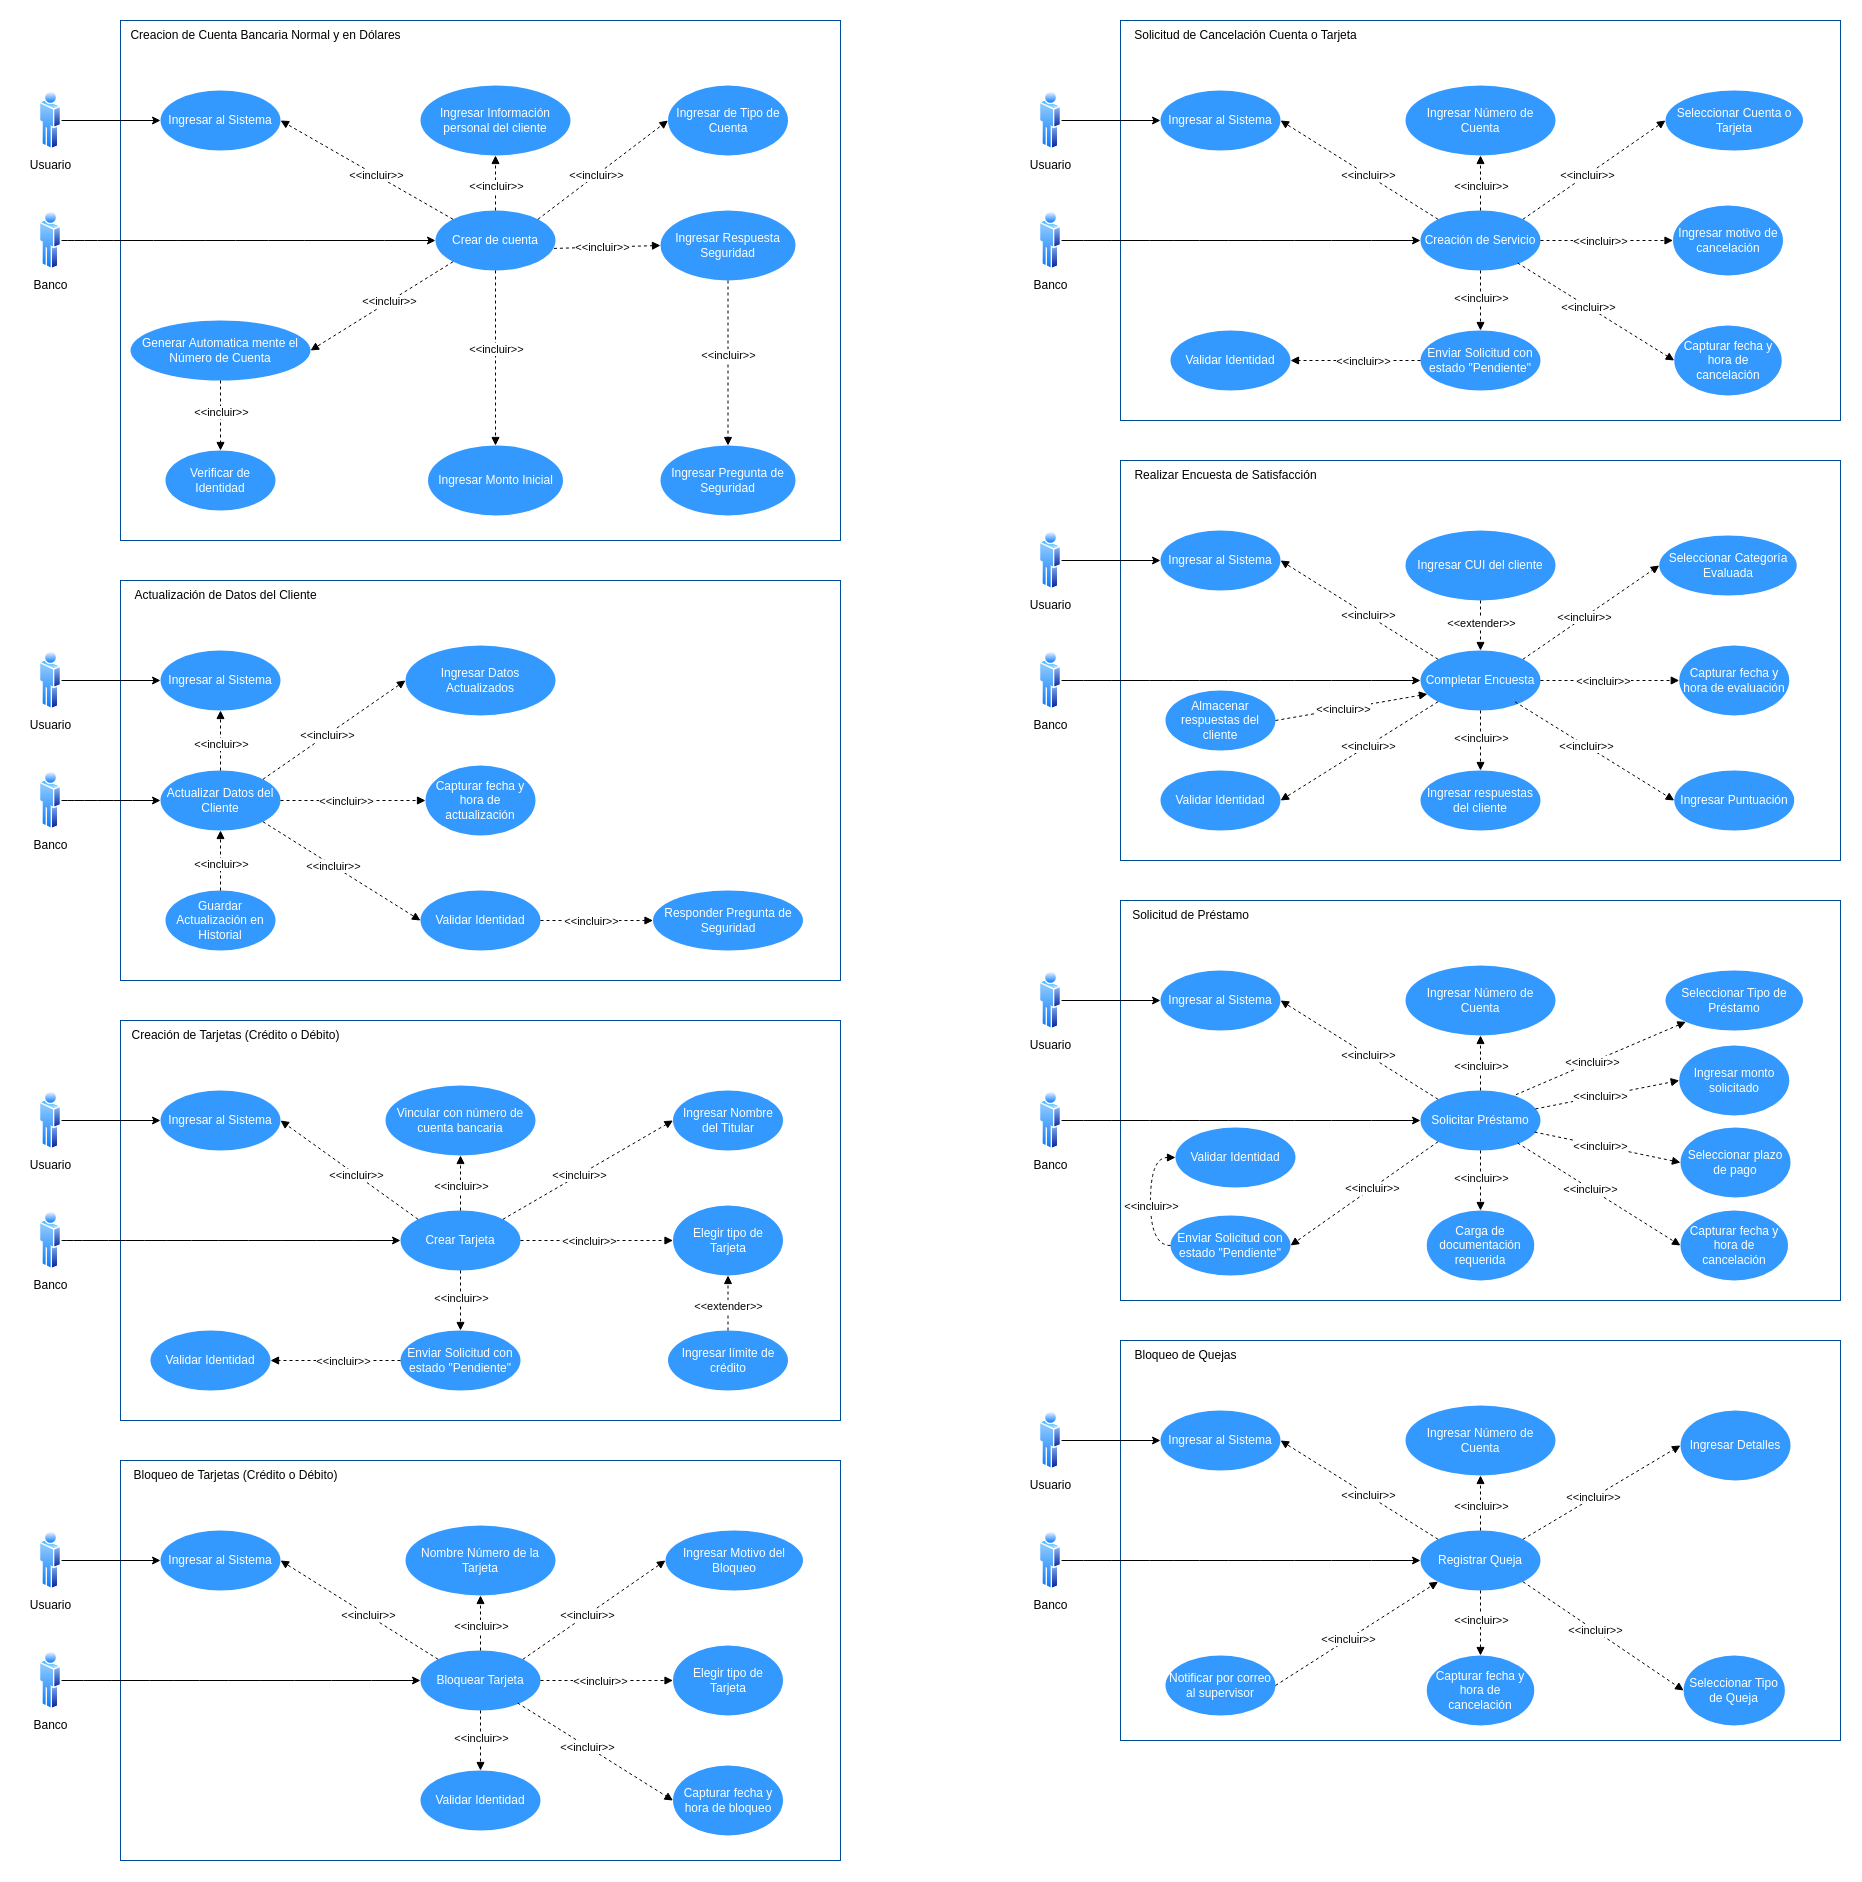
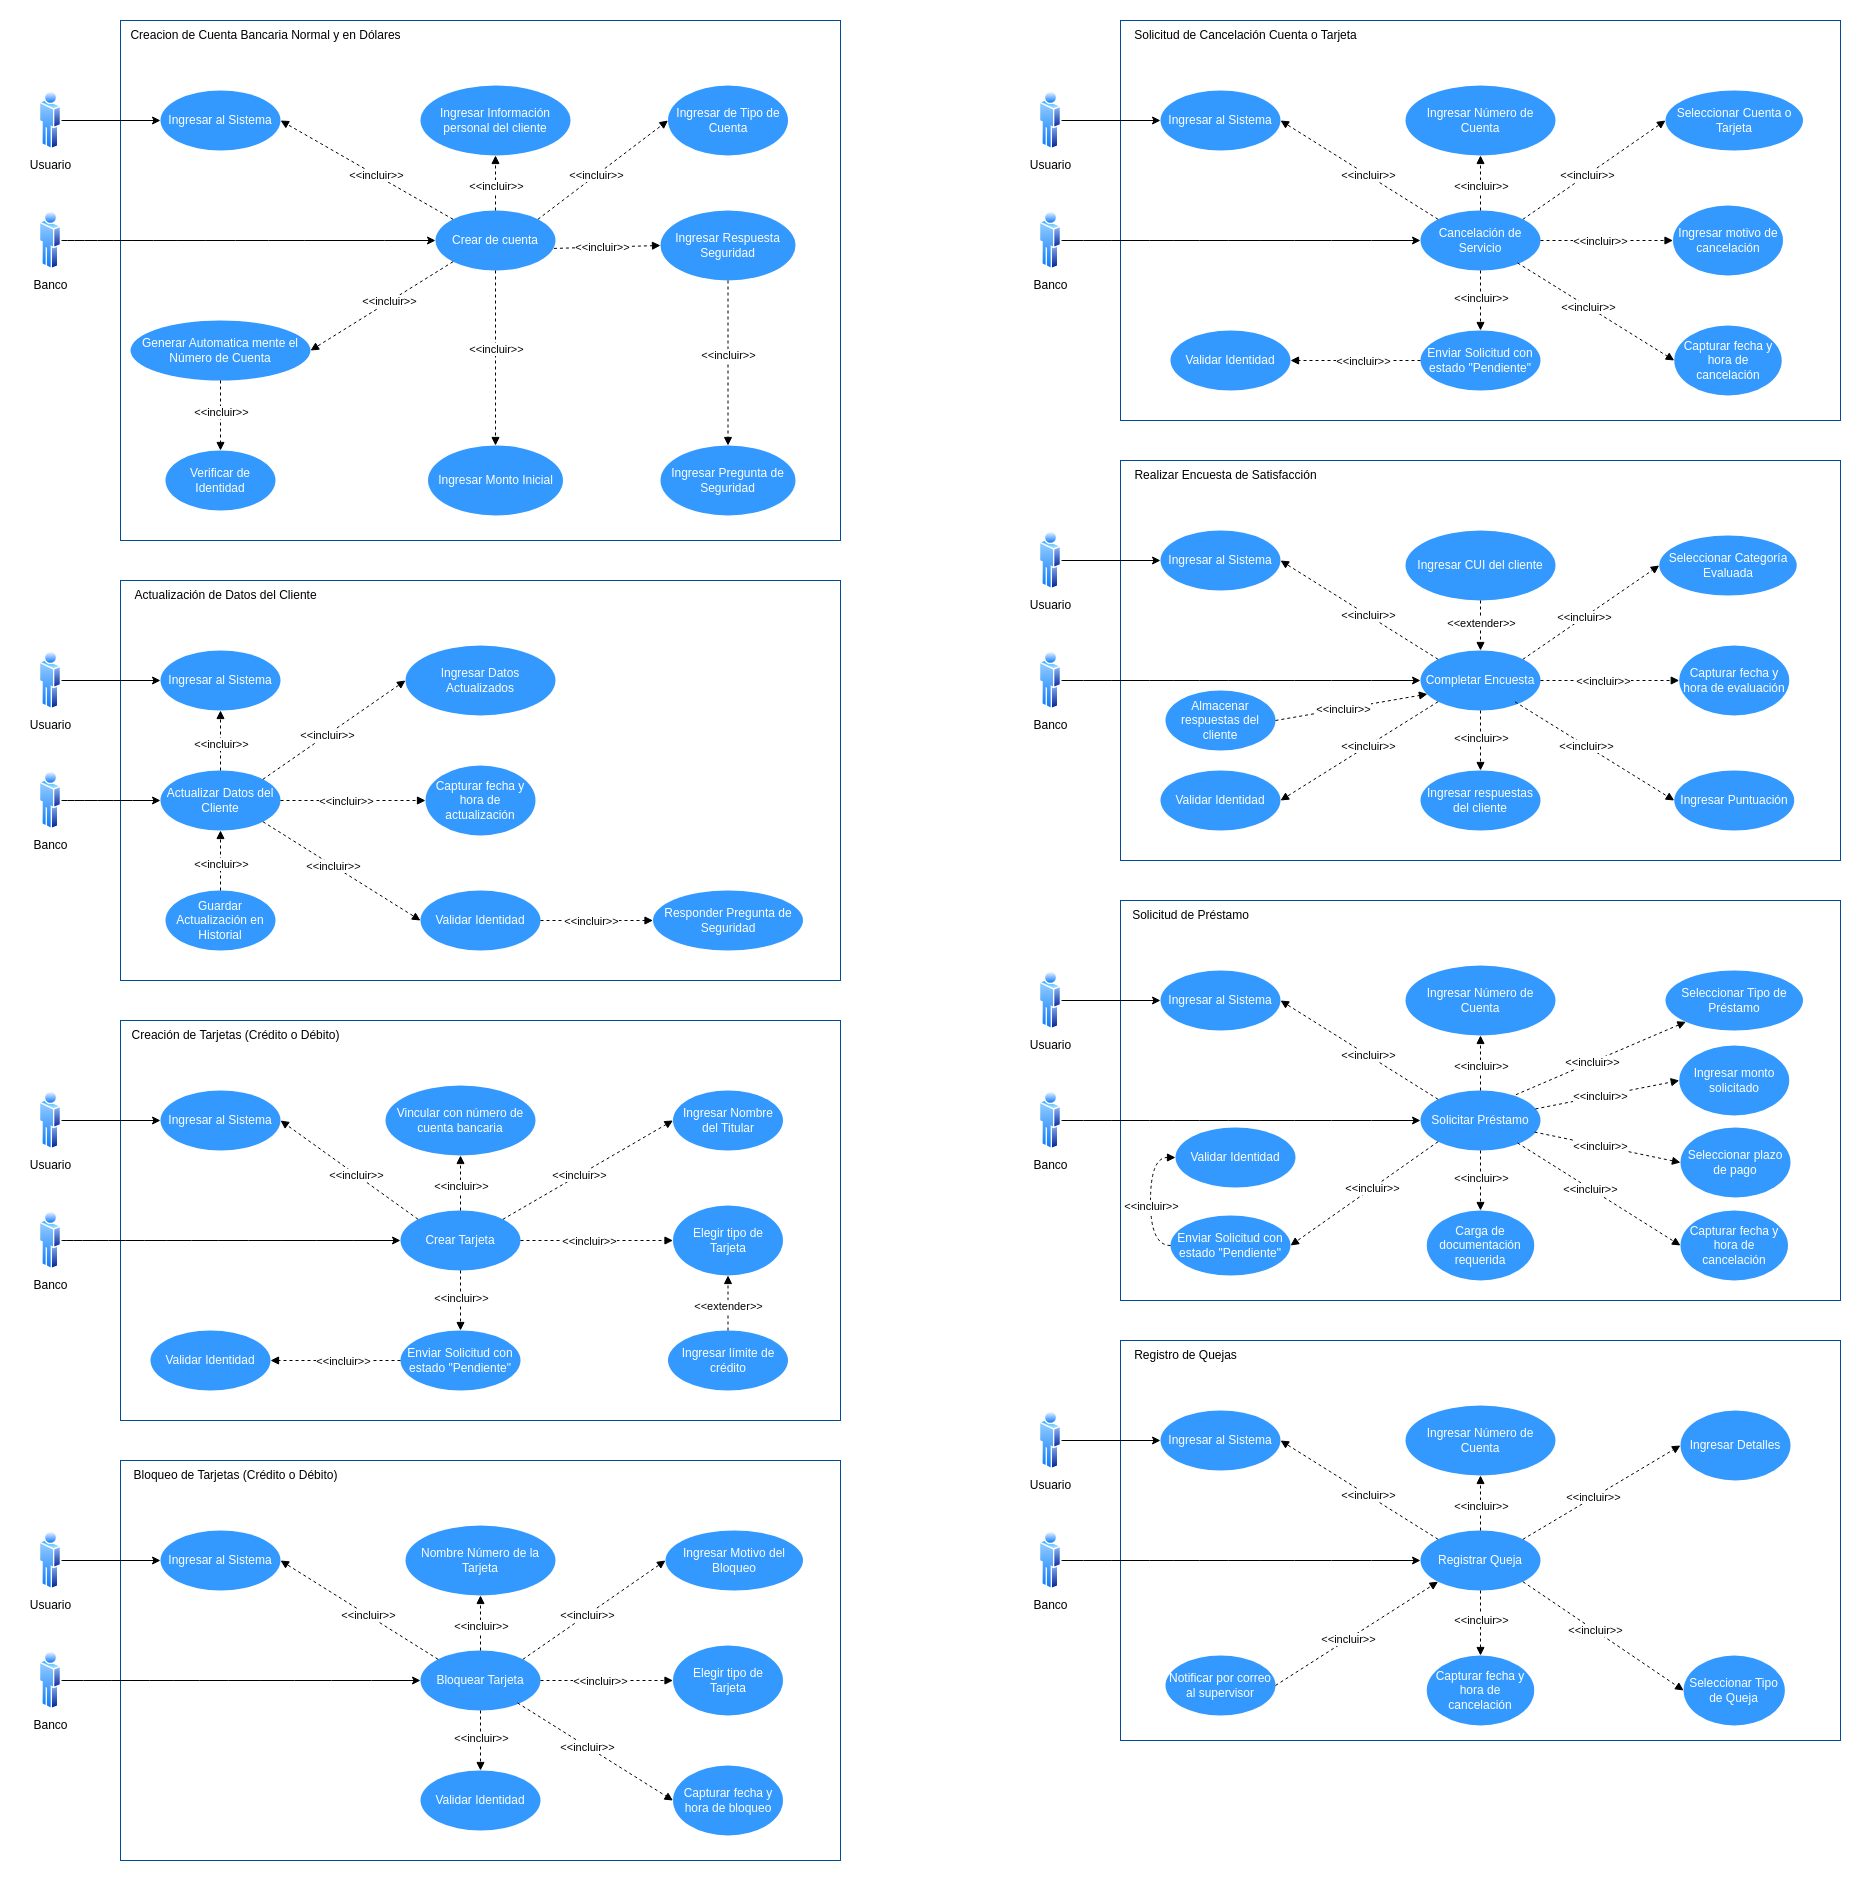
node "Creación de Servicio": label "Creación de Servicio" -> "Cancelación de Servicio"
node "Bloqueo de Quejas": label "Bloqueo de Quejas" -> "Registro de Quejas"
